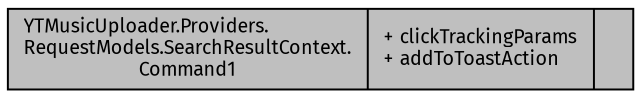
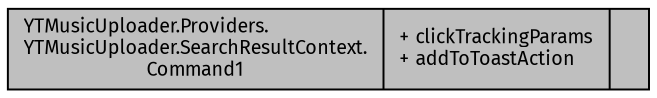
node "YTMusicUploader.Providers.": text "RequestModels.SearchResultContext." -> "YTMusicUploader.SearchResultContext."
